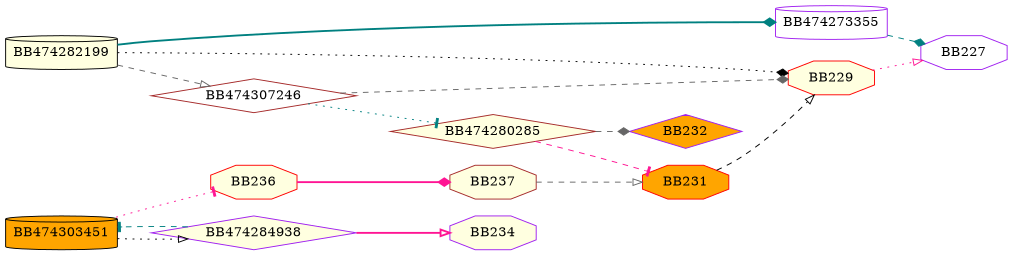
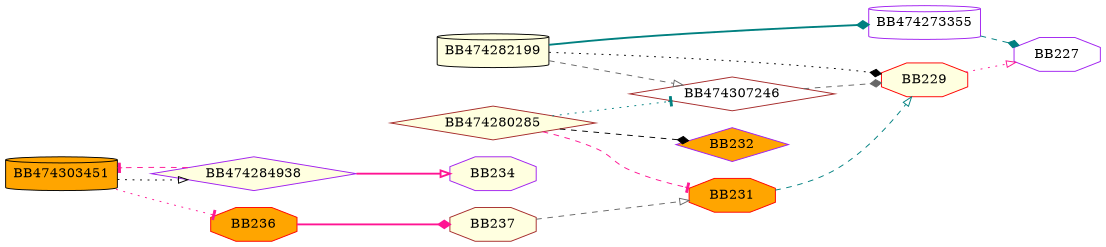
edge "BB474307246" -> "BB474280285": reversed
edge "BB474280285" -> "BB232": color gray40 -> black
edge "BB231" -> "BB229": color black -> teal
node "BB236": fillcolor lightyellow -> orange
edge "BB474284938" -> "BB474303451": color teal -> deeppink
